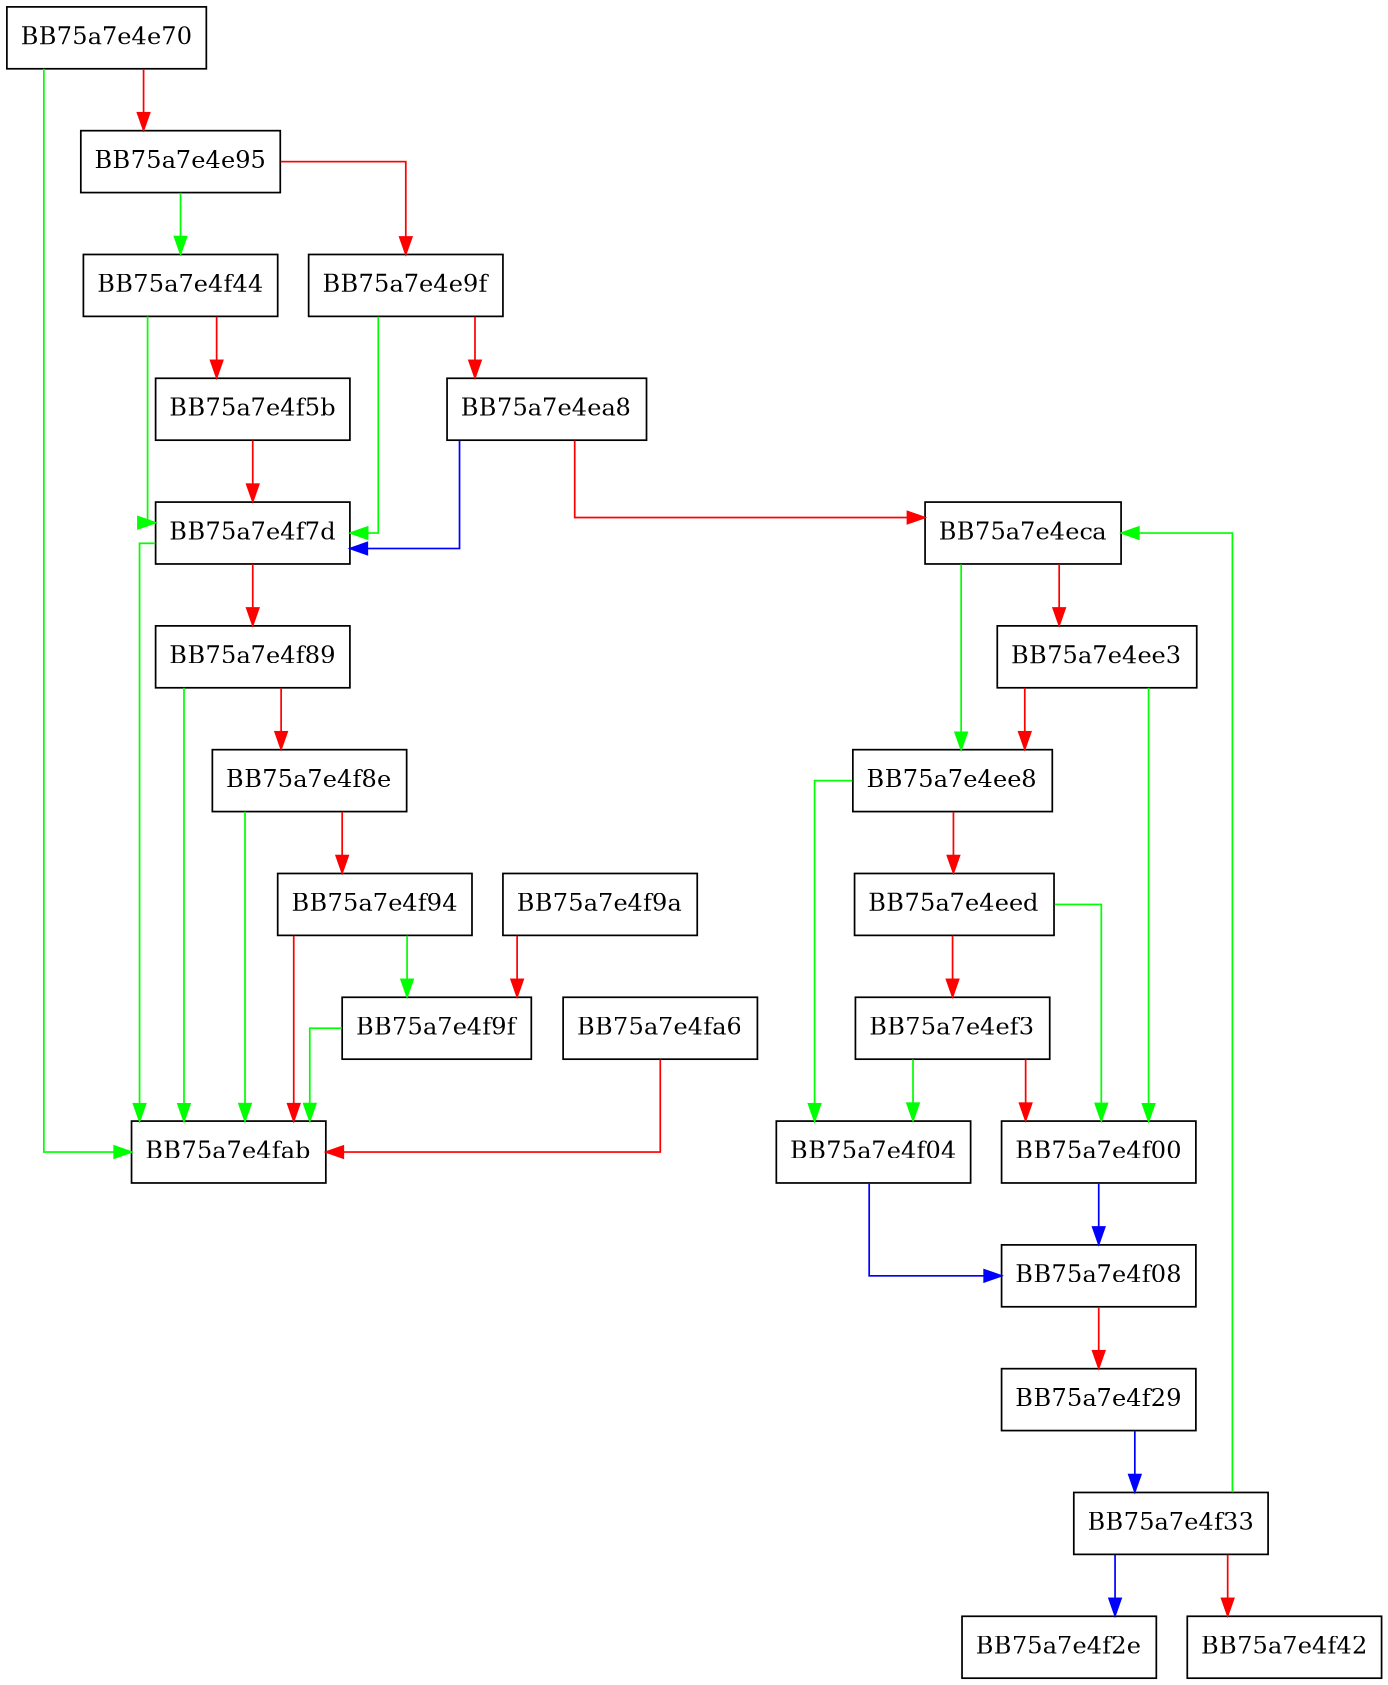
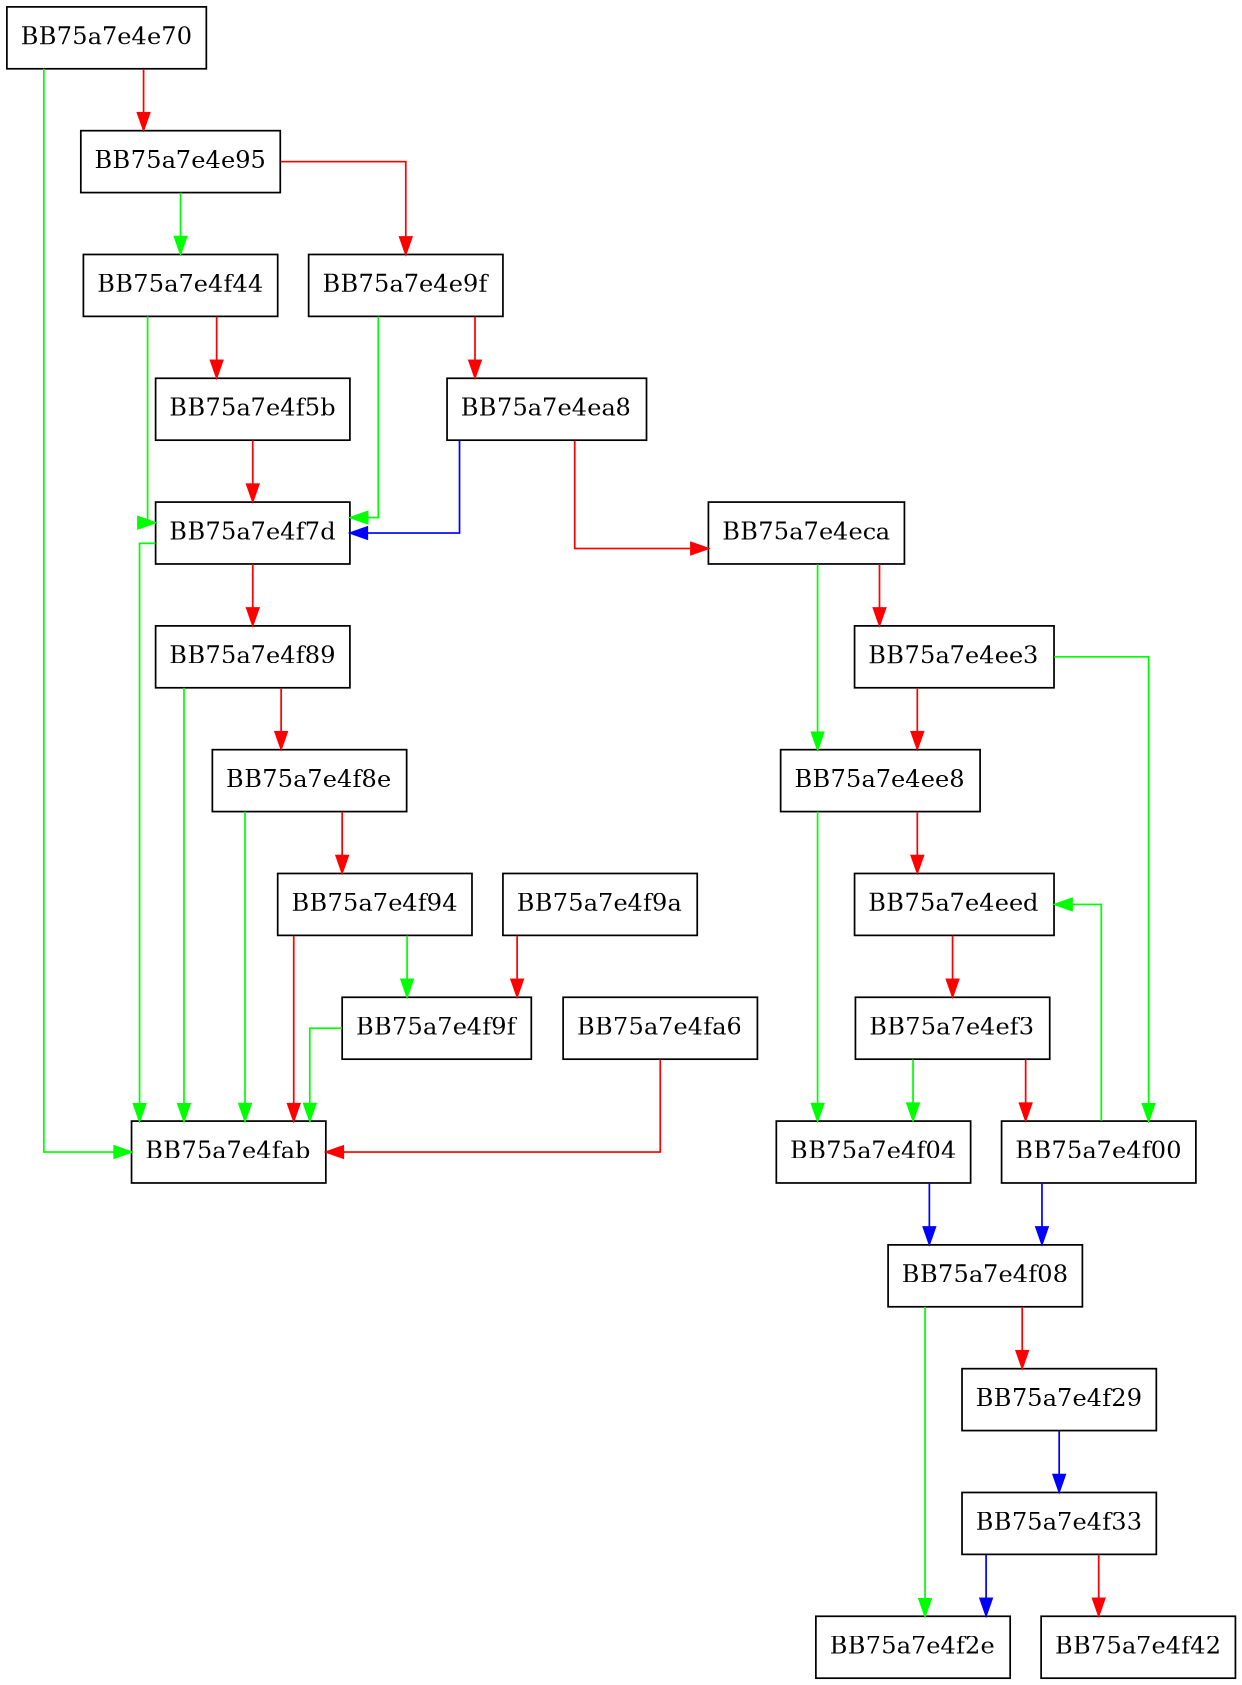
edge "BB75a7e4f33" -> "BB75a7e4eca": removed
edge "BB75a7e4eed" -> "BB75a7e4f00": reversed
edge "BB75a7e4f08" -> "BB75a7e4f2e": added
